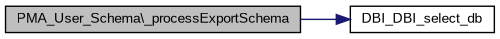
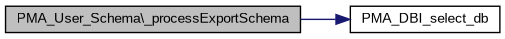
node "DBI_DBI_select_db": label "DBI_DBI_select_db" -> "PMA_DBI_select_db"
